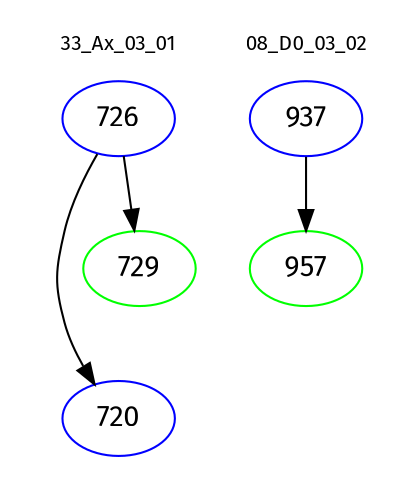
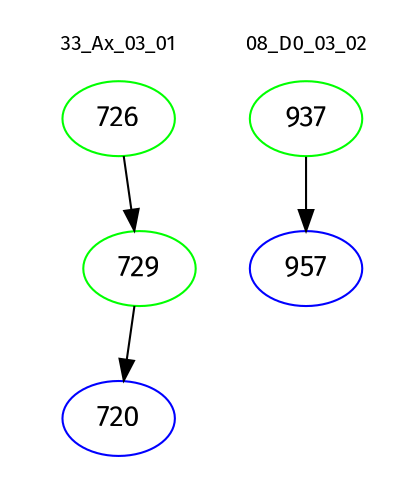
node "726": color blue -> green
node "937": color blue -> green
edge "726" -> "720": now "729" -> "720"
node "957": color green -> blue
